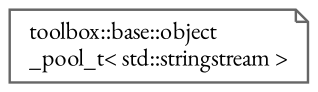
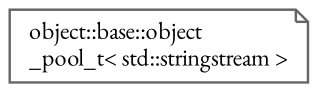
node "toolbox::base::object _pool_t< std::stringstream >": label "toolbox::base::object _pool_t< std::stringstream >" -> "object::base::object _pool_t< std::stringstream >"
